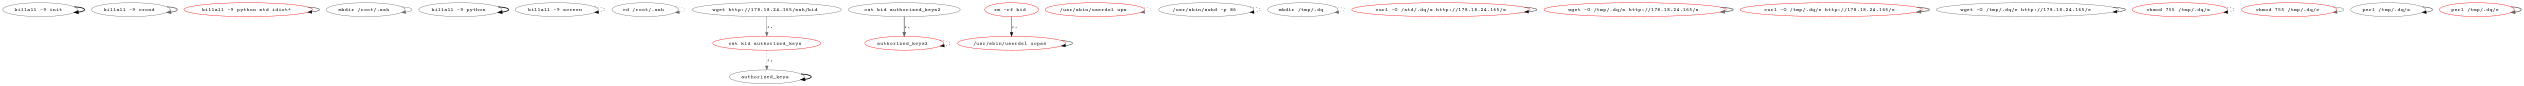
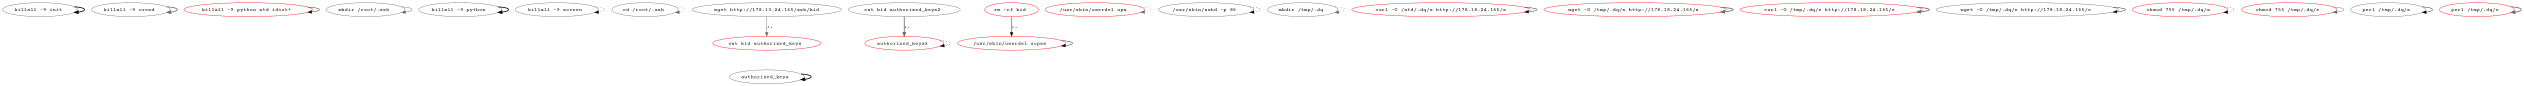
node "wget http://178.18.24.165/ssh/kid": label "wget http://178.18.24.165/ssh/kid" -> "wget http://178.13.24.165/ssh/kid"
edge "cat kid authorized_keys" -> "authorized_keys": removed, label ";,"
